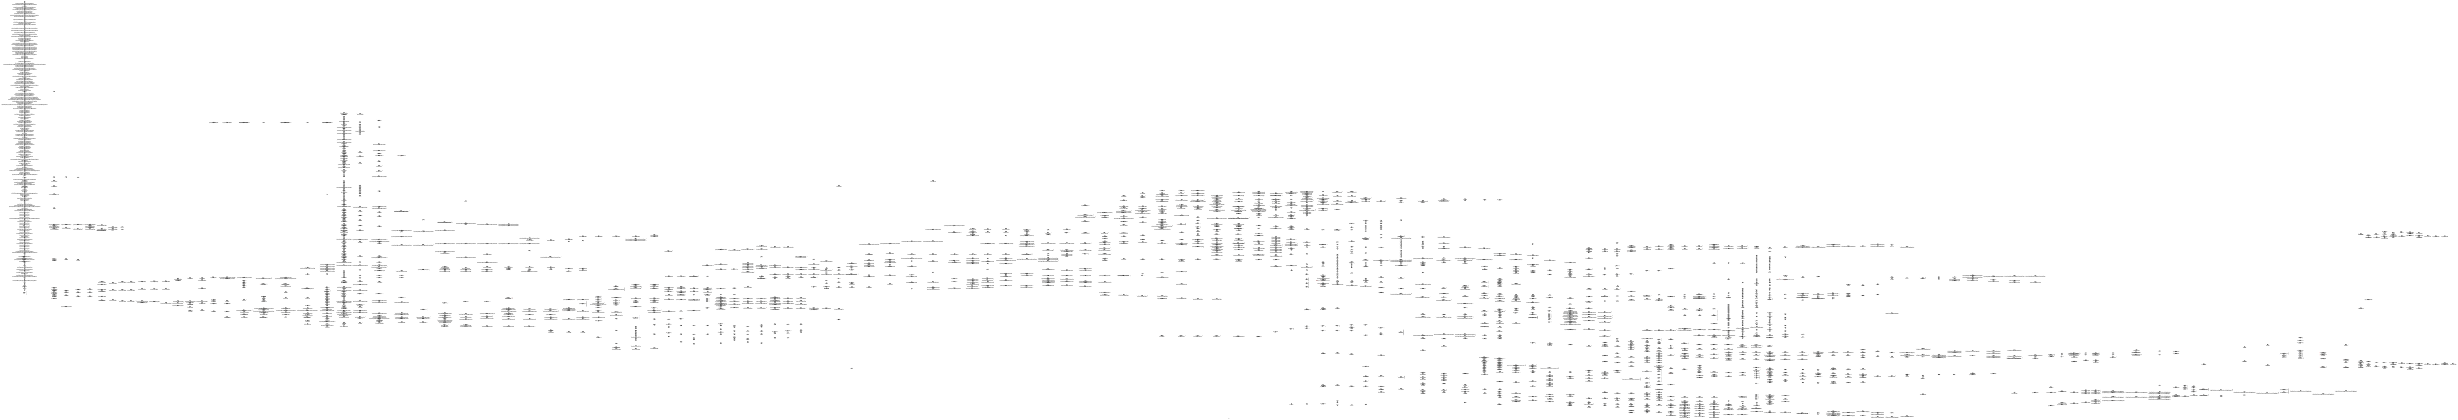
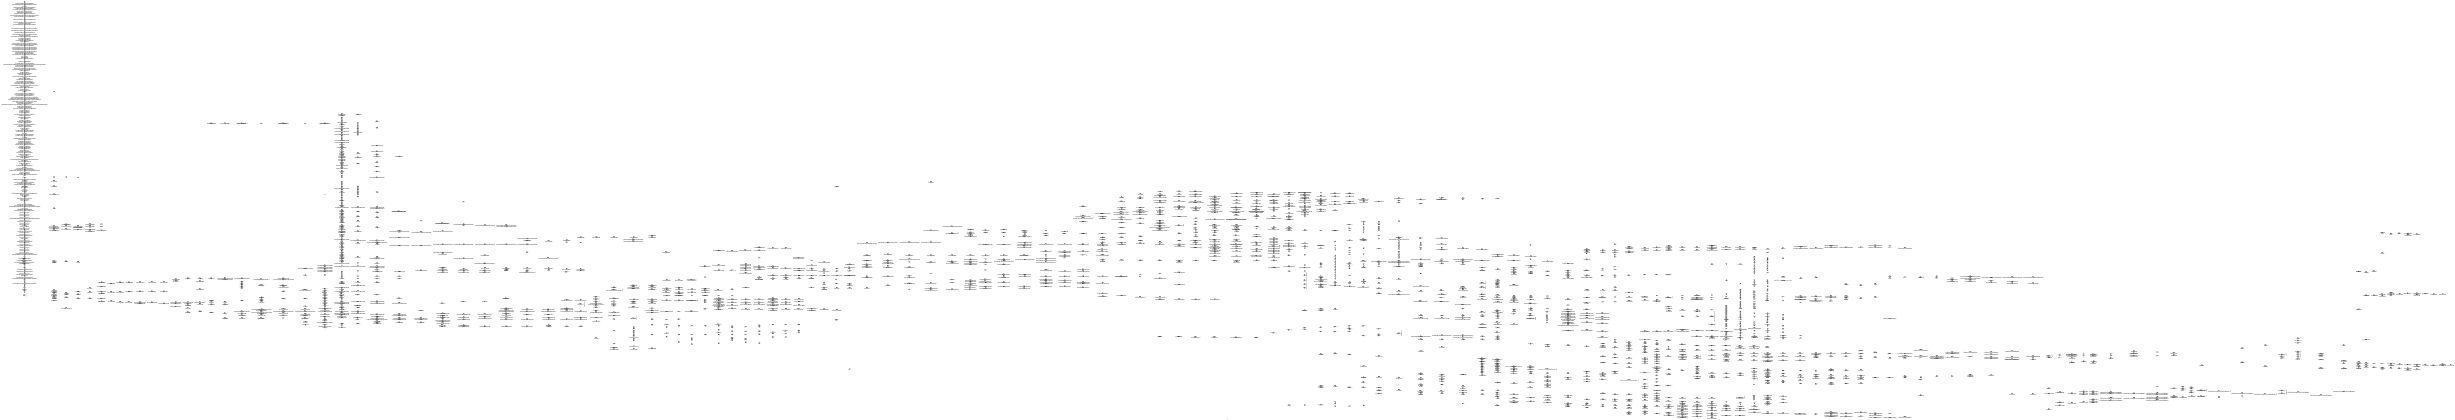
node "NodeID: 1942": removed
